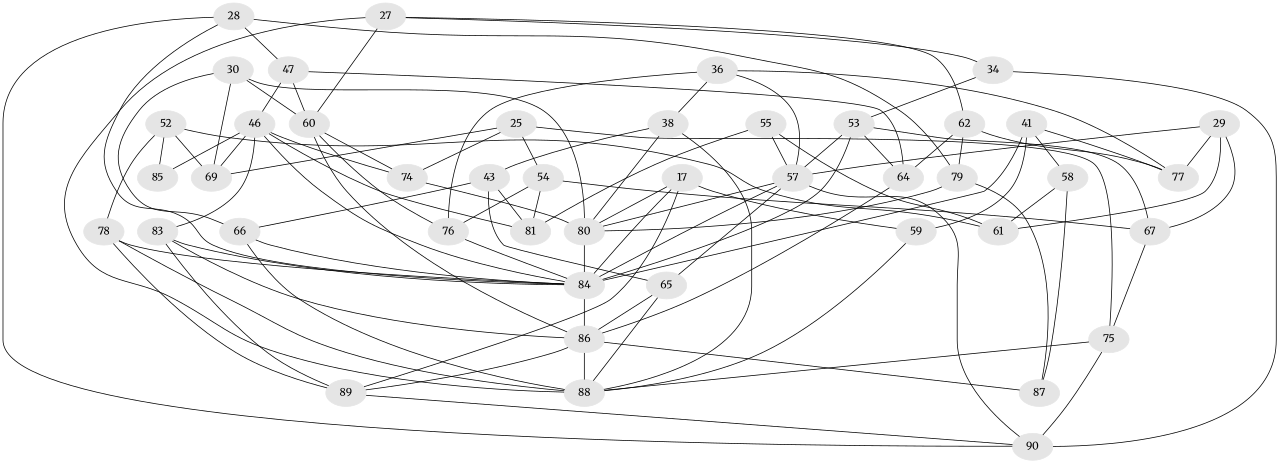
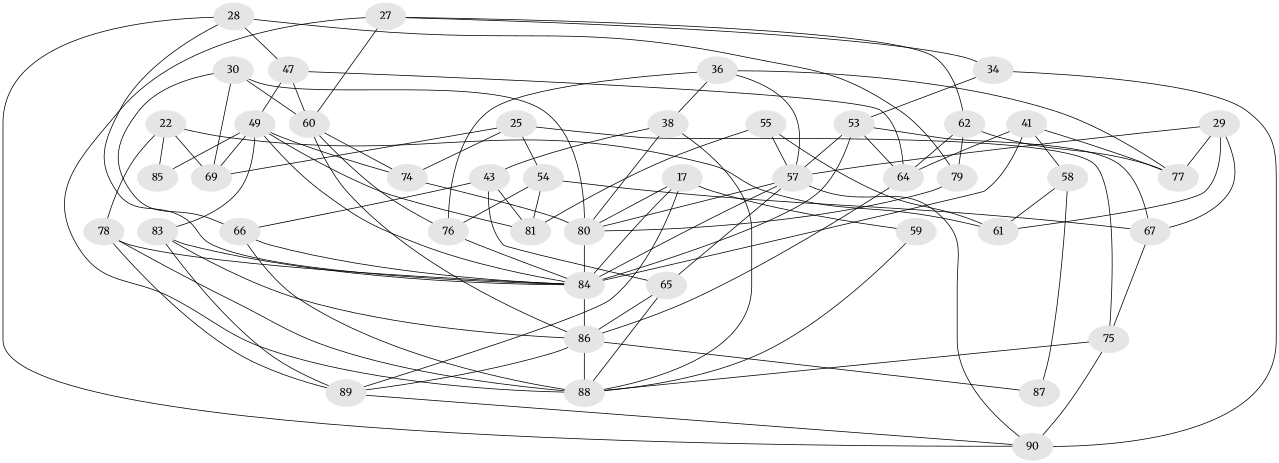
node "52": label "52" -> "22"
node "46": label "46" -> "49"
edge "41" -- "59": now "41" -- "64"
edge "79" -- "87": removed
